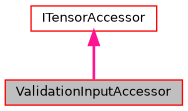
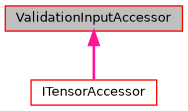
edge "ValidationInputAccessor" -> "ITensorAccessor": reversed
